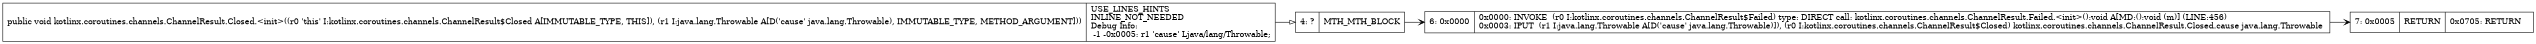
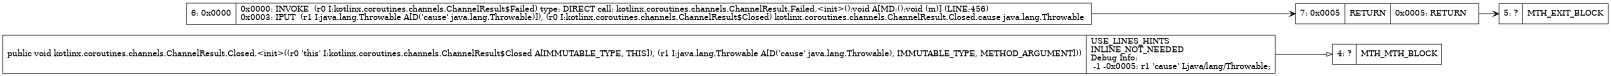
node "5: ?": added
edge "4: ?" -> "6: 0x0000": removed
node "7: 0x0005": text "0x0705: RETURN" -> "0x0005: RETURN"
